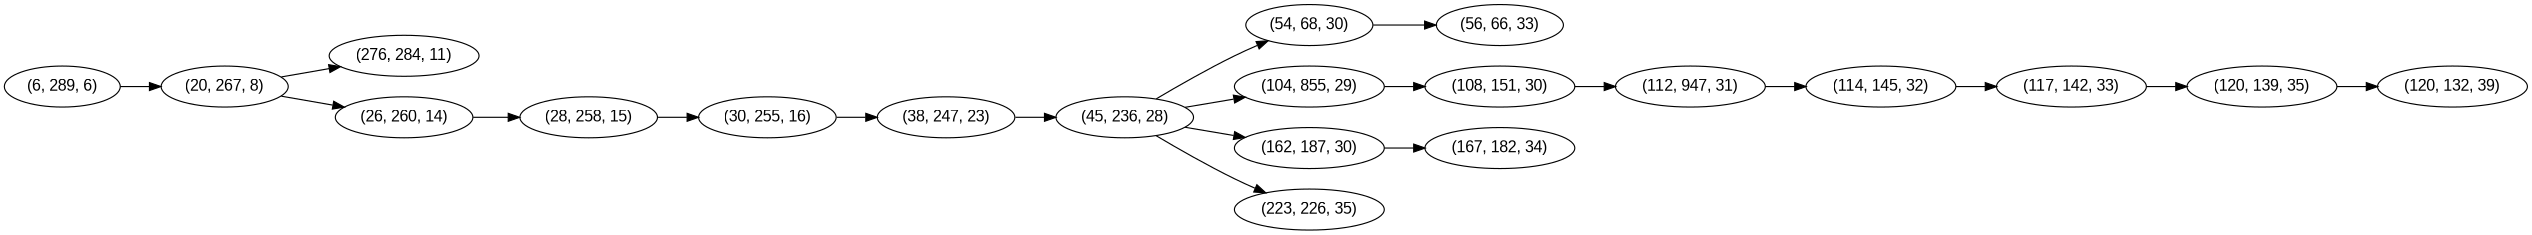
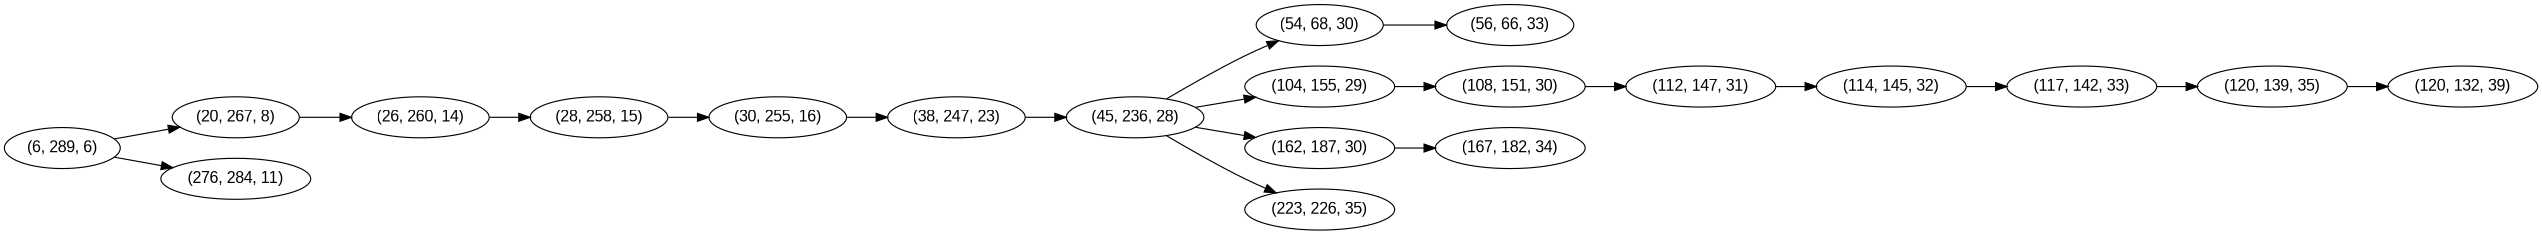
edge "(20, 267, 8)" -> "(276, 284, 11)": now "(6, 289, 6)" -> "(276, 284, 11)"
node "(104, 855, 29)": label "(104, 855, 29)" -> "(104, 155, 29)"
node "(112, 947, 31)": label "(112, 947, 31)" -> "(112, 147, 31)"
